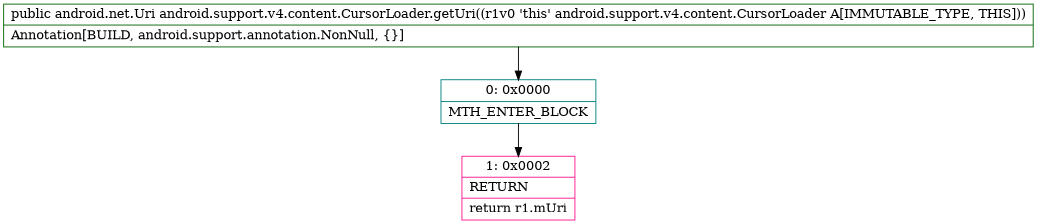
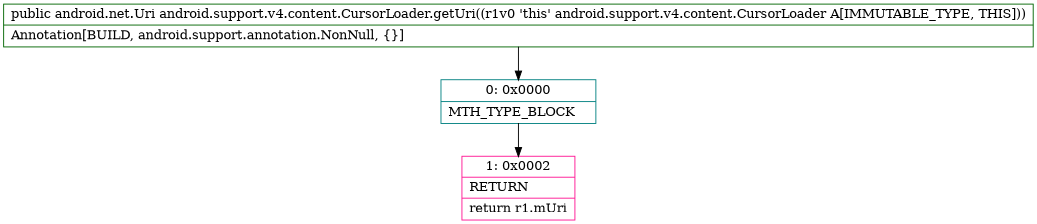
node "0: 0x0000": text "MTH_ENTER_BLOCK" -> "MTH_TYPE_BLOCK"
